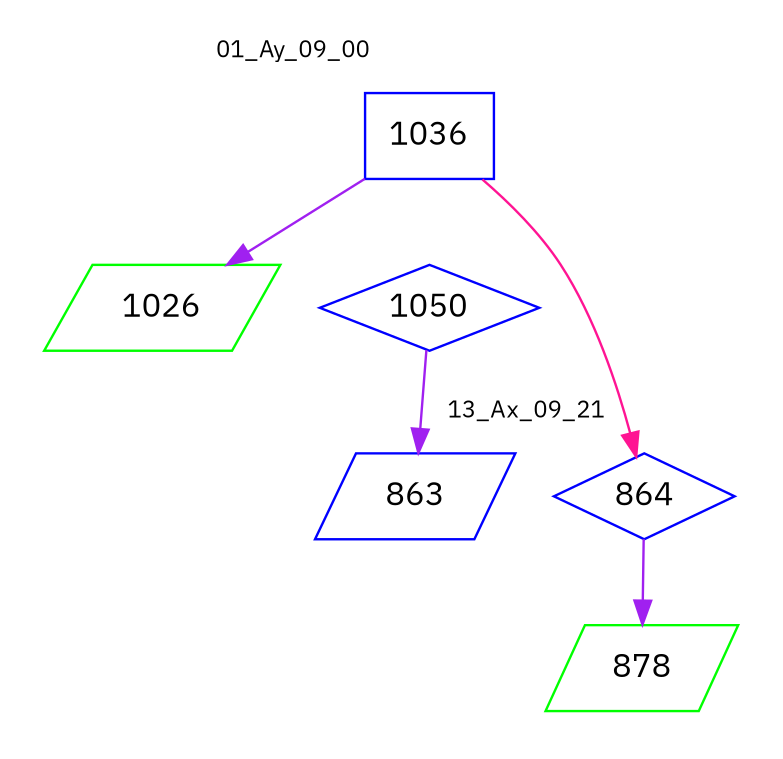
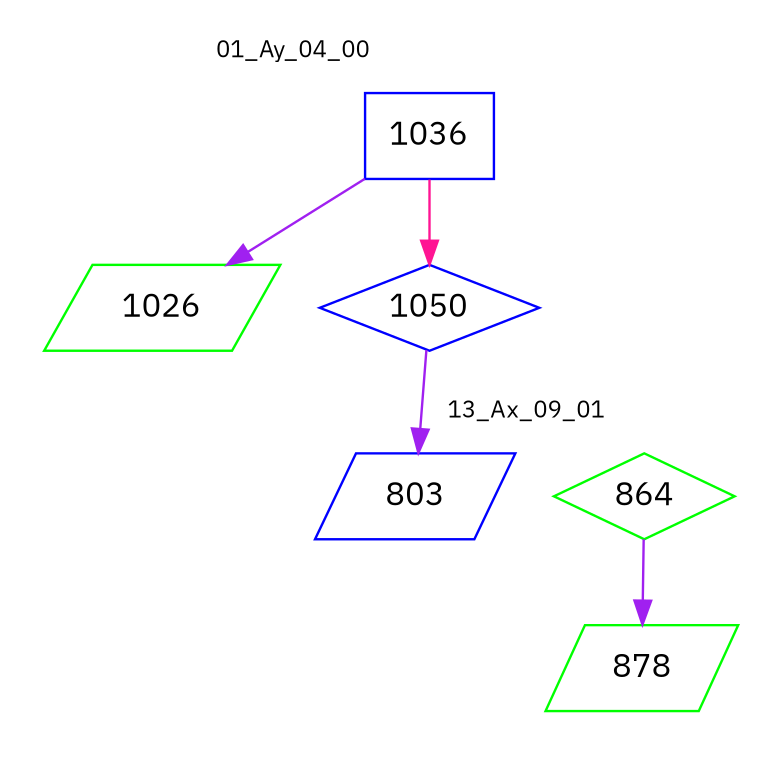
cluster "01_Ay_09_00": label "01_Ay_09_00" -> "01_Ay_04_00"
edge "1036" -> "864": now "1036" -> "1050"
cluster "13_Ax_09_21": label "13_Ax_09_21" -> "13_Ax_09_01"
node "863": label "863" -> "803"
node "864": color blue -> green
